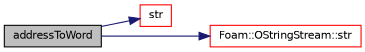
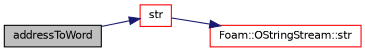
edge "addressToWord" -> "Foam::OStringStream::str": now "str" -> "Foam::OStringStream::str"
